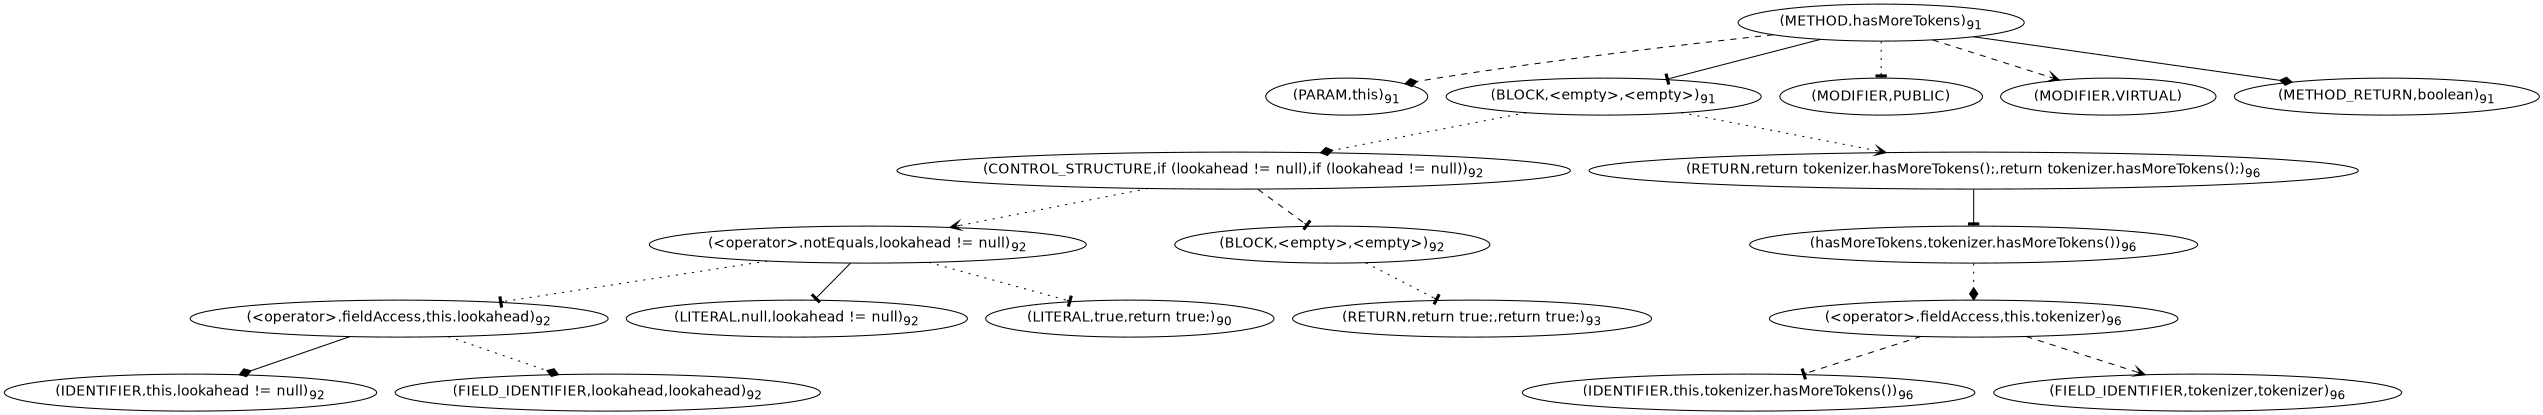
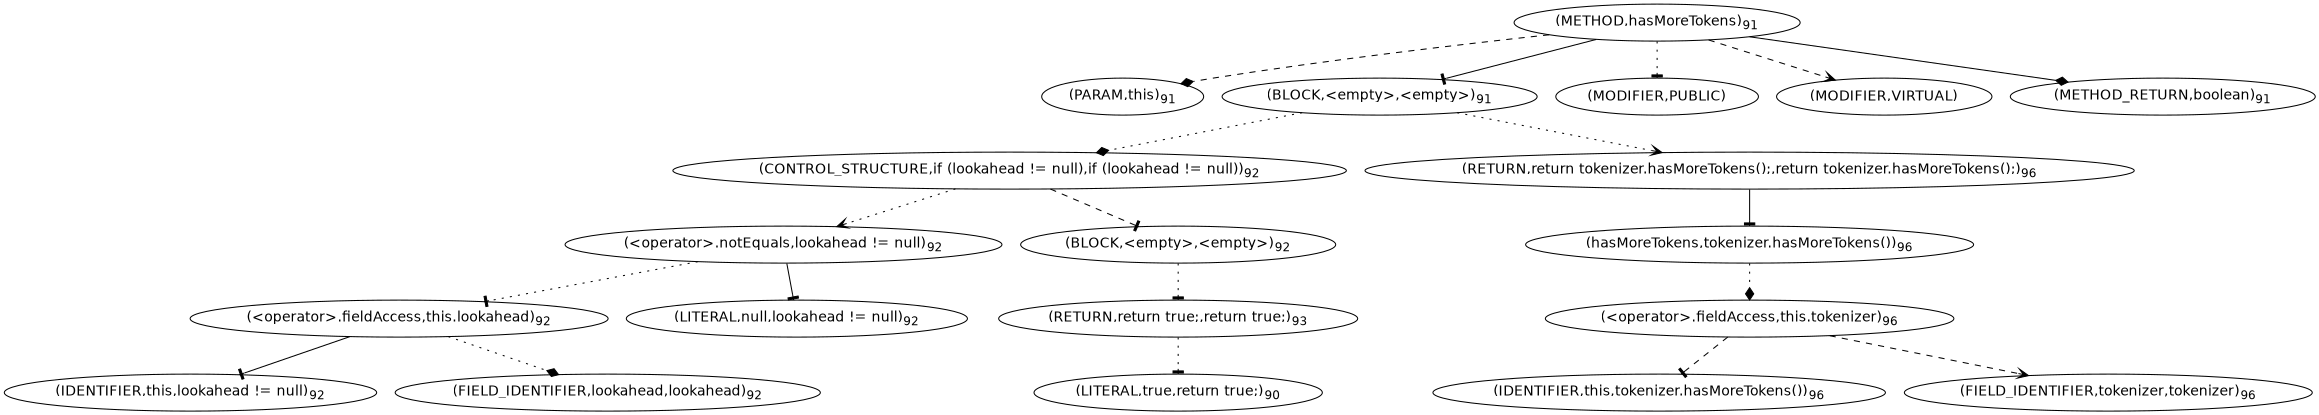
edge "(<operator>.notEquals,lookahead != null)" -> "(LITERAL,true,return true;)": now "(RETURN,return true;,return true;)" -> "(LITERAL,true,return true;)"
edge "(<operator>.fieldAccess,this.lookahead)" -> "(IDENTIFIER,this,lookahead != null)": arrowhead diamond -> tee
